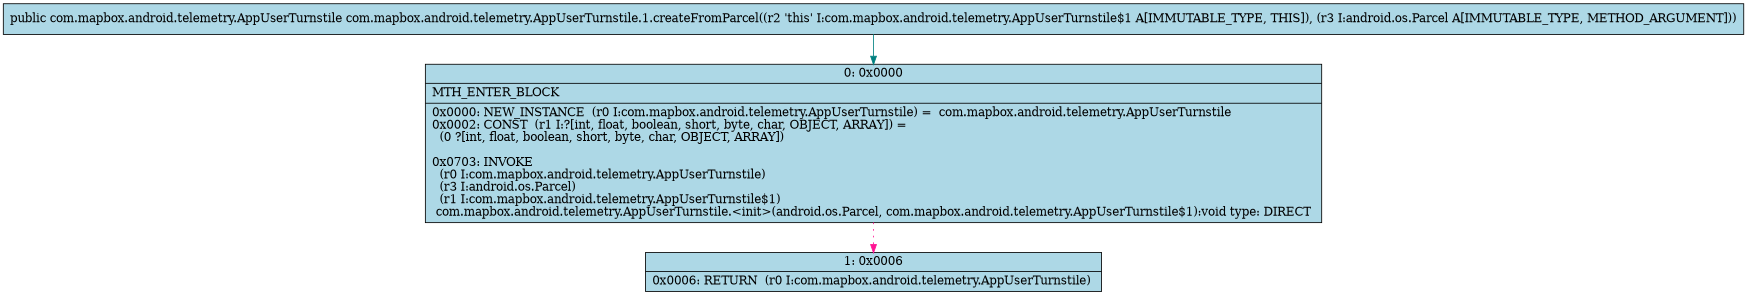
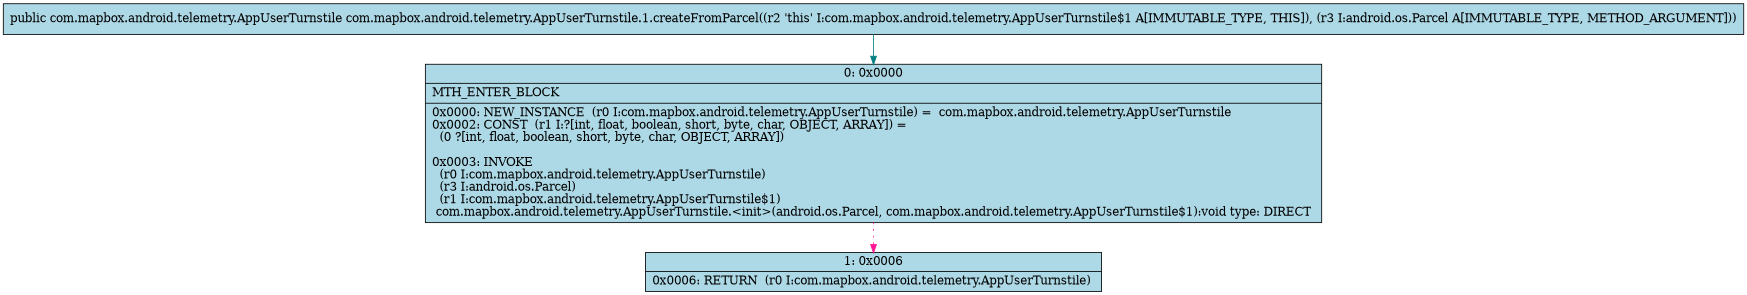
node "0: 0x0000": text "0x0703: INVOKE" -> "0x0003: INVOKE"
